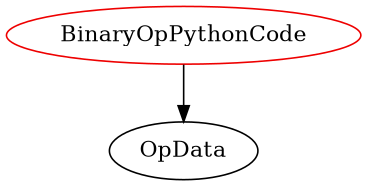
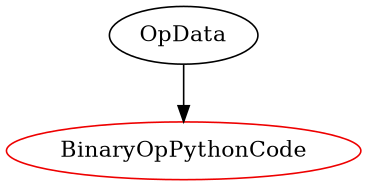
edge "BinaryOpPythonCode" -> "OpData": reversed
